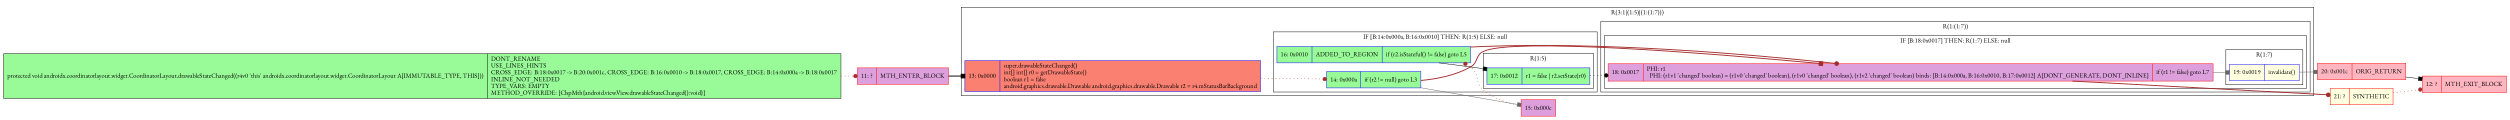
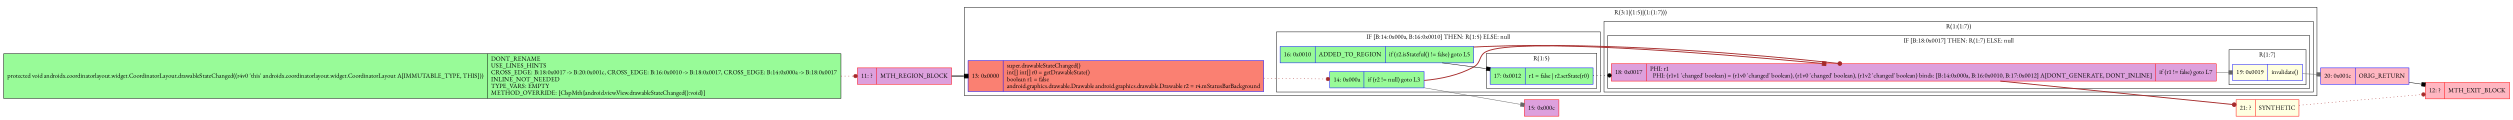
node "20: 0x001c": color red -> blue
node "11: ?": text "MTH_ENTER_BLOCK" -> "MTH_REGION_BLOCK"
edge "15: 0x000c" -> "16: 0x0010": removed
